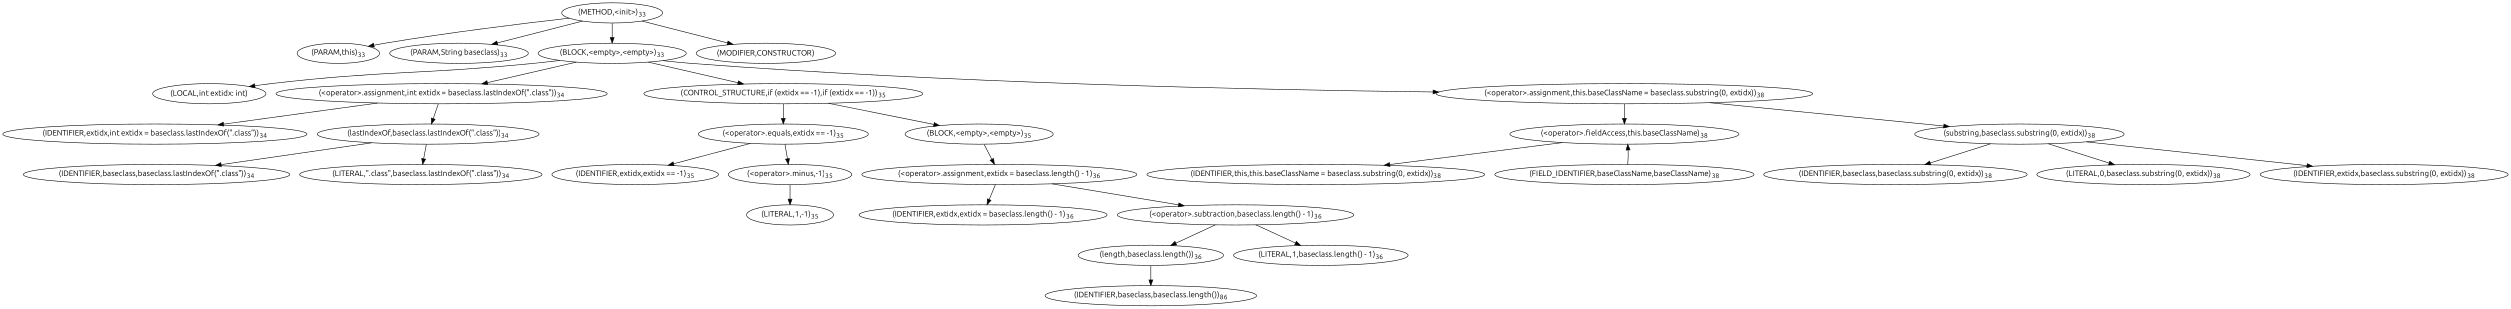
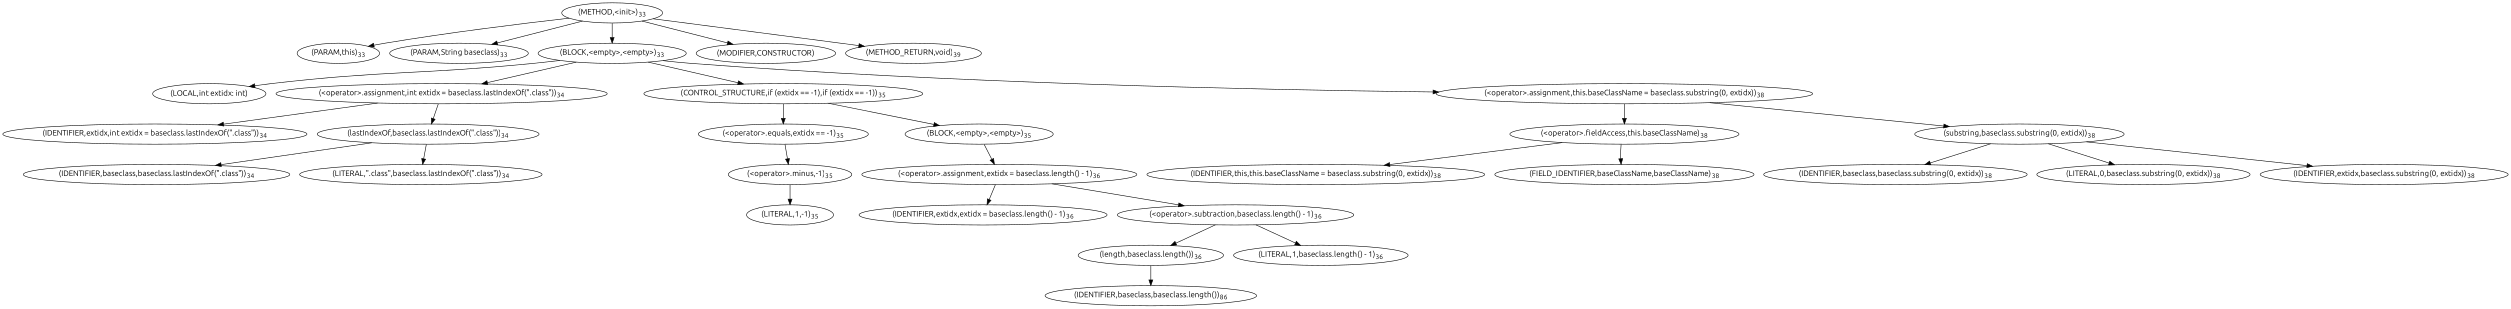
node "(METHOD_RETURN,void)": added
edge "(FIELD_IDENTIFIER,baseClassName,baseClassName)" -> "(<operator>.fieldAccess,this.baseClassName)": reversed
node "(IDENTIFIER,extidx,extidx == -1)": removed
